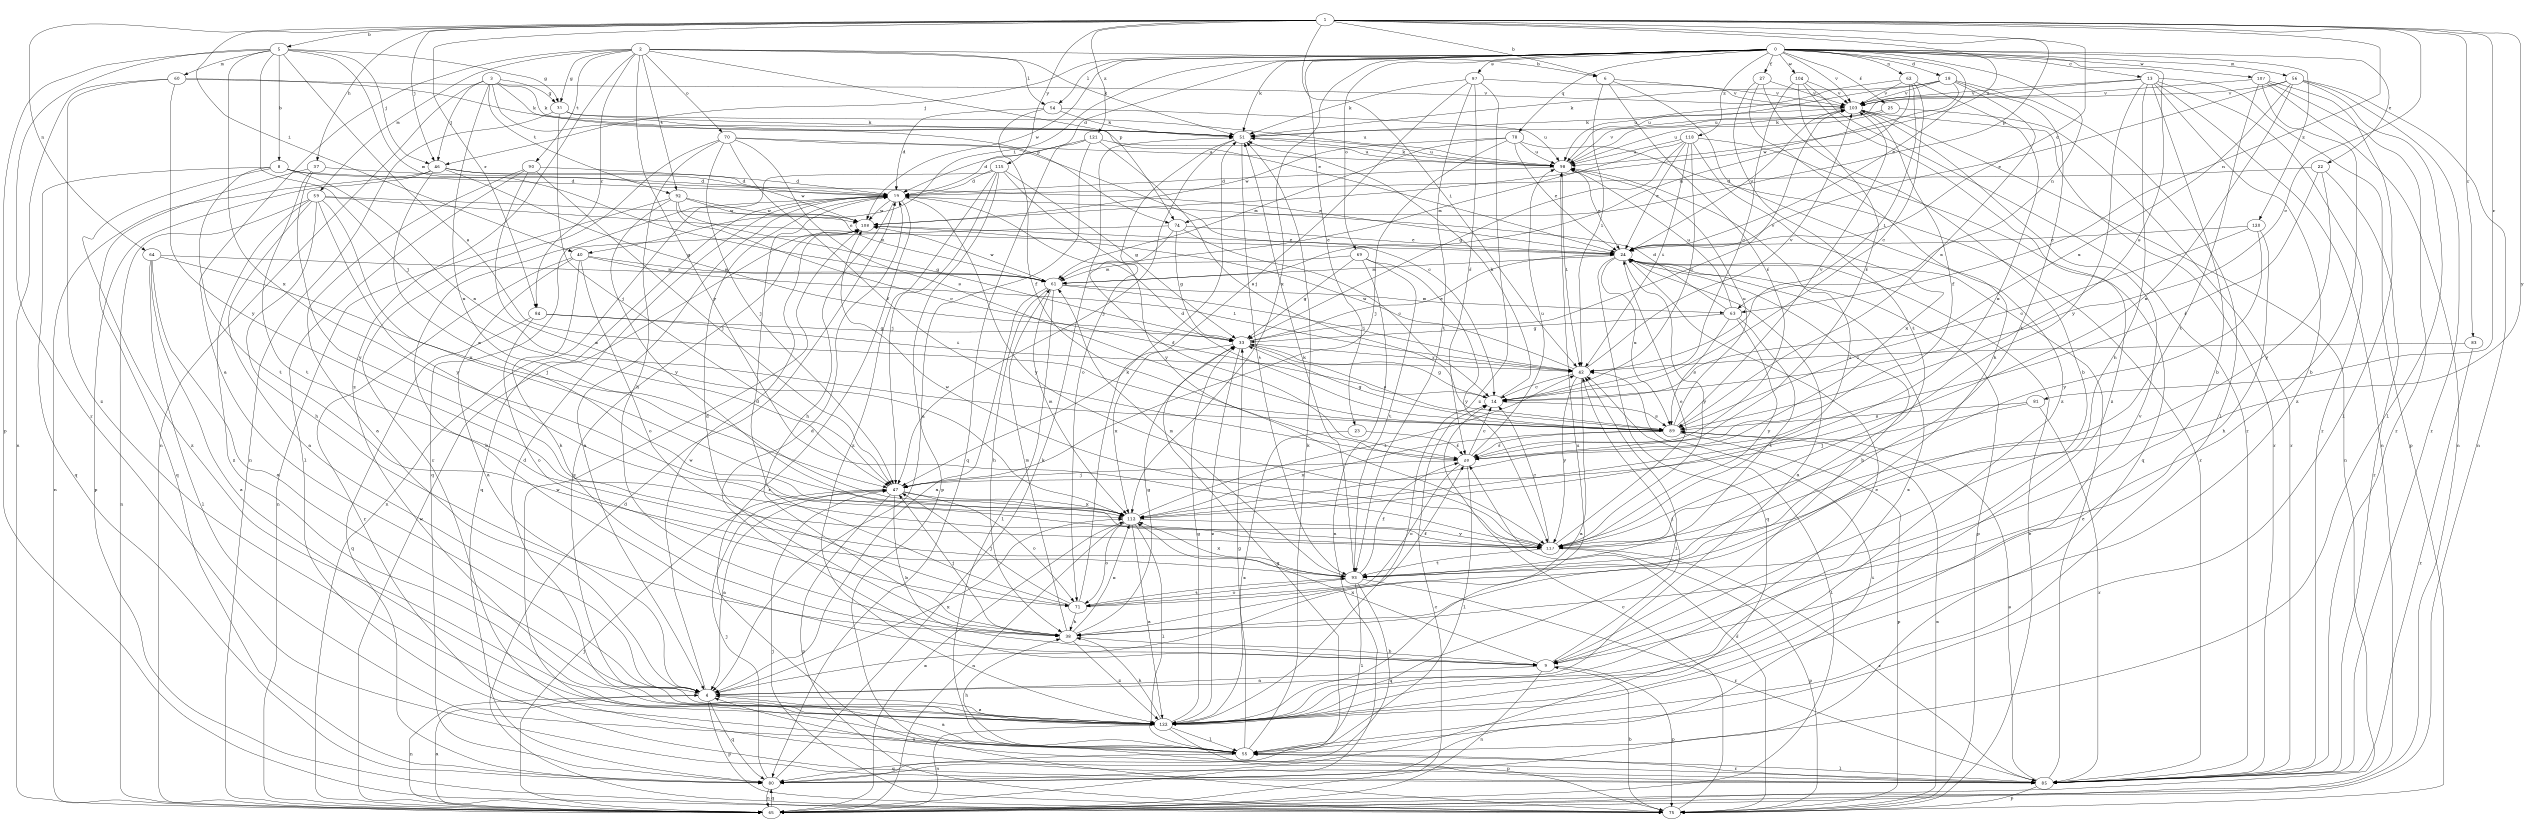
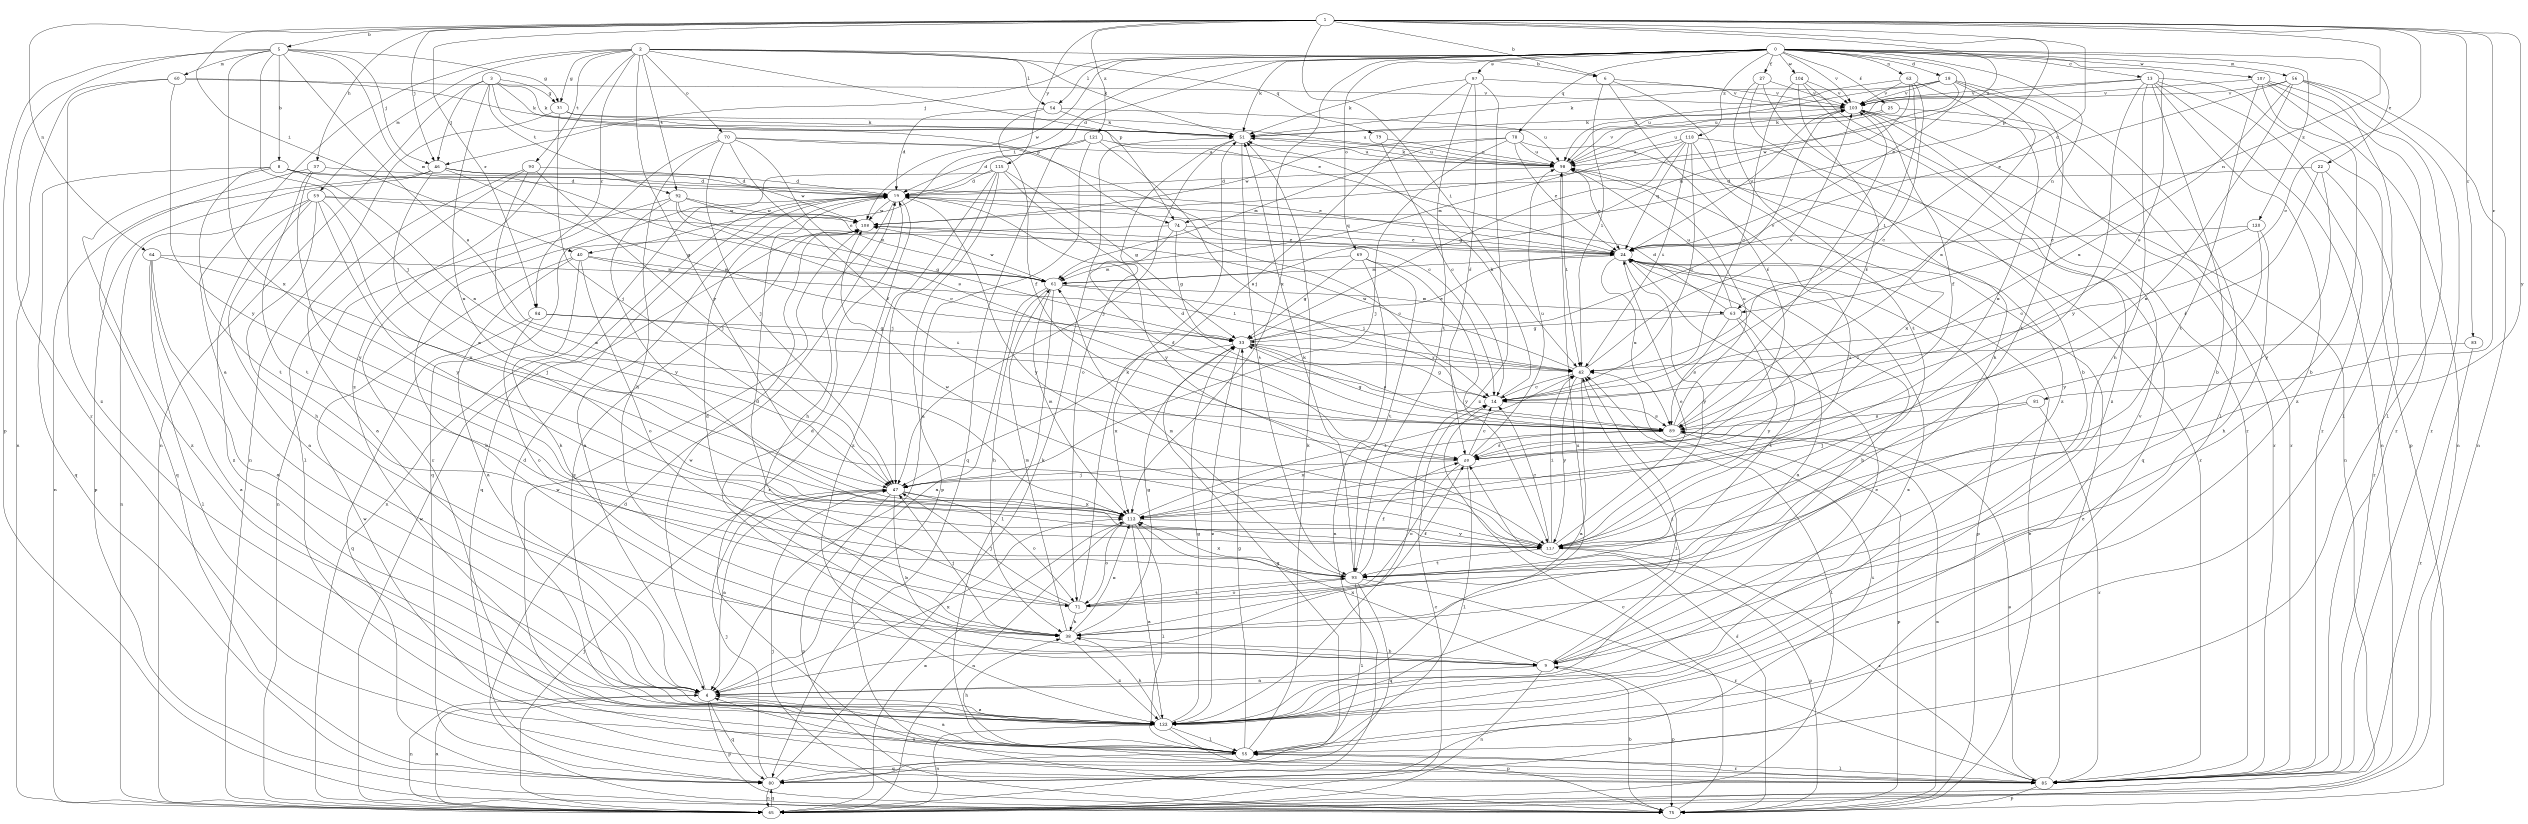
node "79": added
edge "118" -> "24": label "e" -> "q"
node "23": removed
edge "117" -> "42": added, label "i"
edge "40" -> "85": label "r" -> "w"
edge "24" -> "80": now "24" -> "19"
